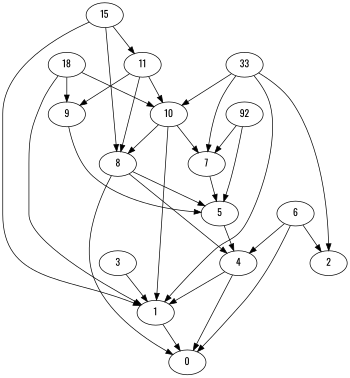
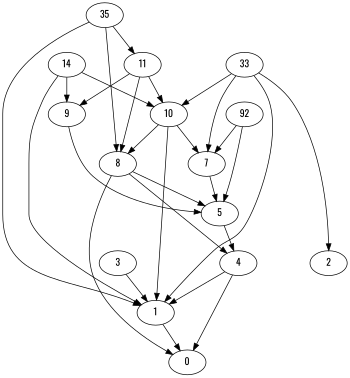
node "15": label "15" -> "35"
node "18": label "18" -> "14"
node "6": removed
